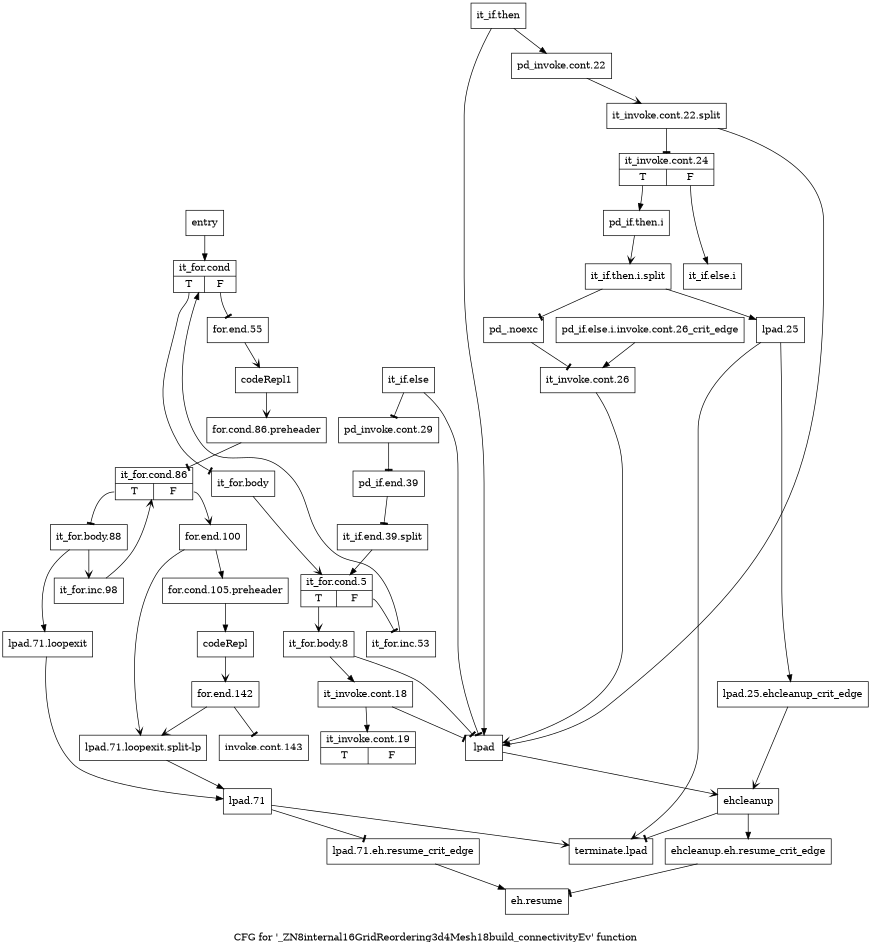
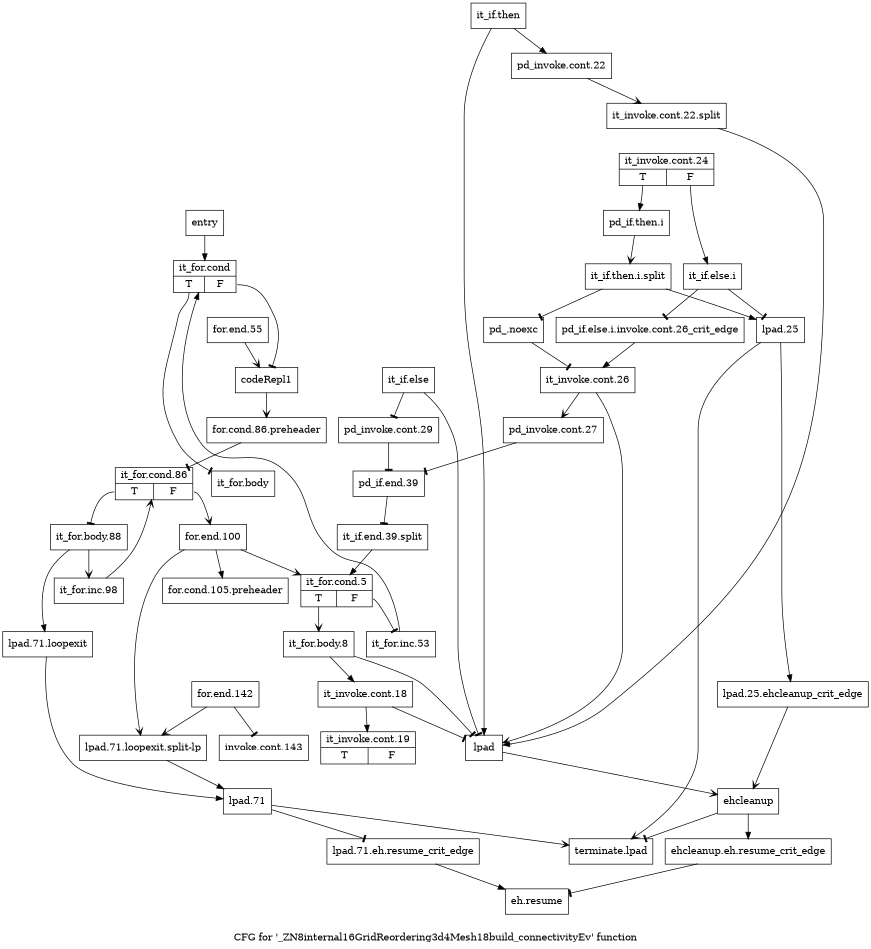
edge "it_invoke.cont.22.split" -> "it_invoke.cont.24": removed
edge "it_if.else.i" -> "pd_if.else.i.invoke.cont.26_crit_edge": added
edge "it_if.else.i" -> "lpad.25": added
edge "it_for.cond" -> "for.end.55": now "it_for.cond" -> "codeRepl1"
node "pd_invoke.cont.27": added
edge "it_for.body" -> "it_for.cond.5": now "for.end.100" -> "it_for.cond.5"
node "codeRepl": removed
